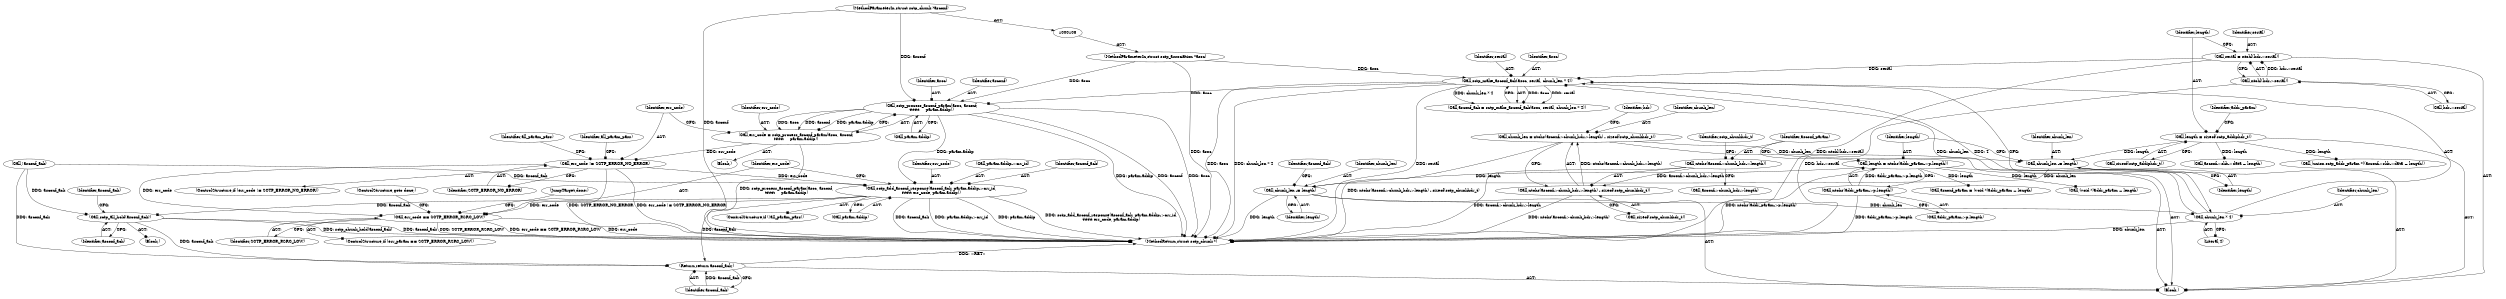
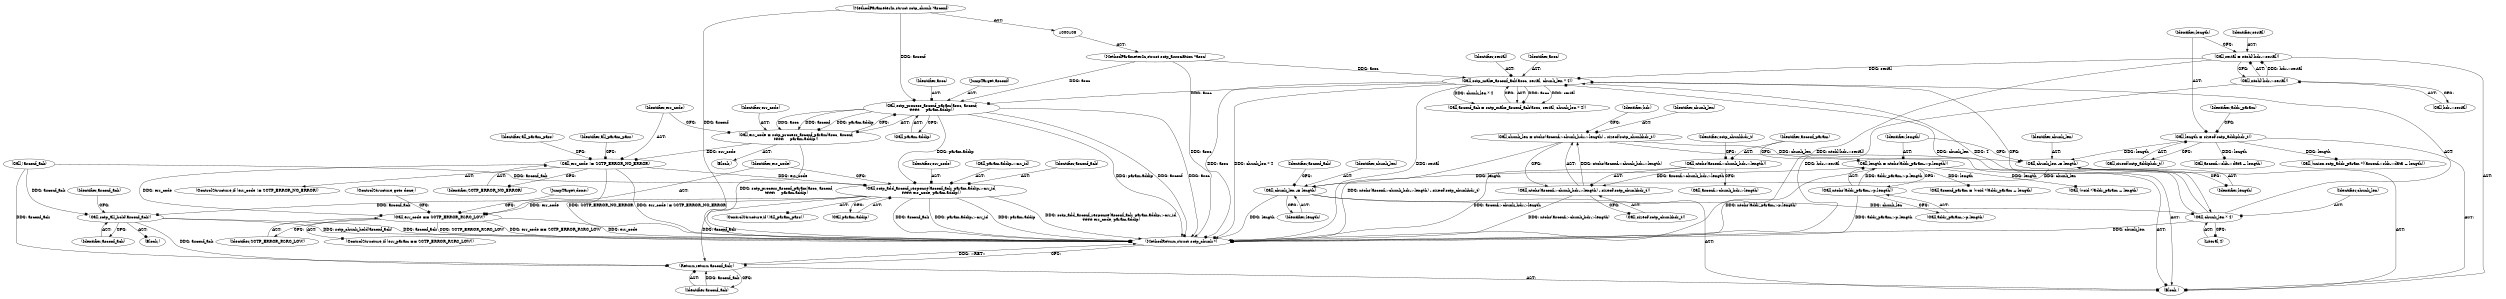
node "(Identifier,asconf)": label "(Identifier,asconf)" -> "(JumpTarget,asconf)"
edge "(MethodParameterIn,struct sctp_association *asoc)" -> "(MethodReturn,struct sctp_chunk *)": arrowhead box -> normal
edge "(MethodReturn,struct sctp_chunk *)" -> "(Return,return asconf_ack;)": added, label "CFG:"
